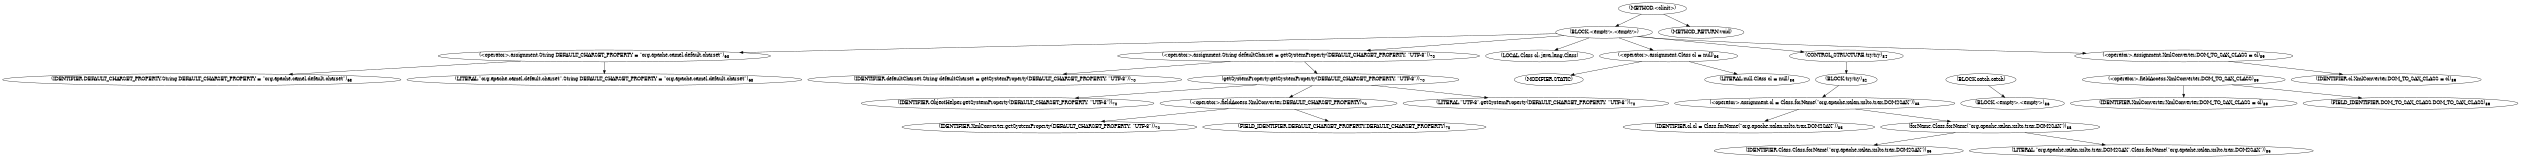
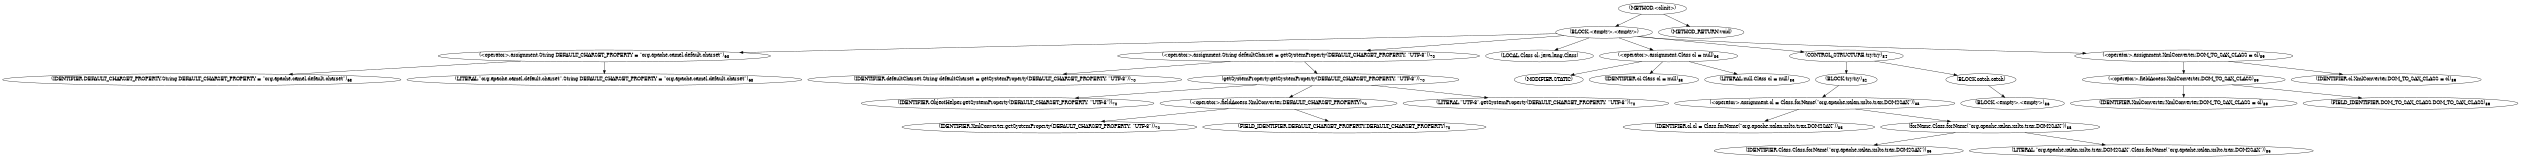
edge "(<operator>.assignment,XmlConverter.DOM_TO_SAX_CLASS = cl)" -> "(<operator>.fieldAccess,XmlConverter.DOM_TO_SAX_CLASS)": added
edge "(CONTROL_STRUCTURE,try,try)" -> "(BLOCK,catch,catch)": added
node "(IDENTIFIER,cl,Class cl = null)": added
